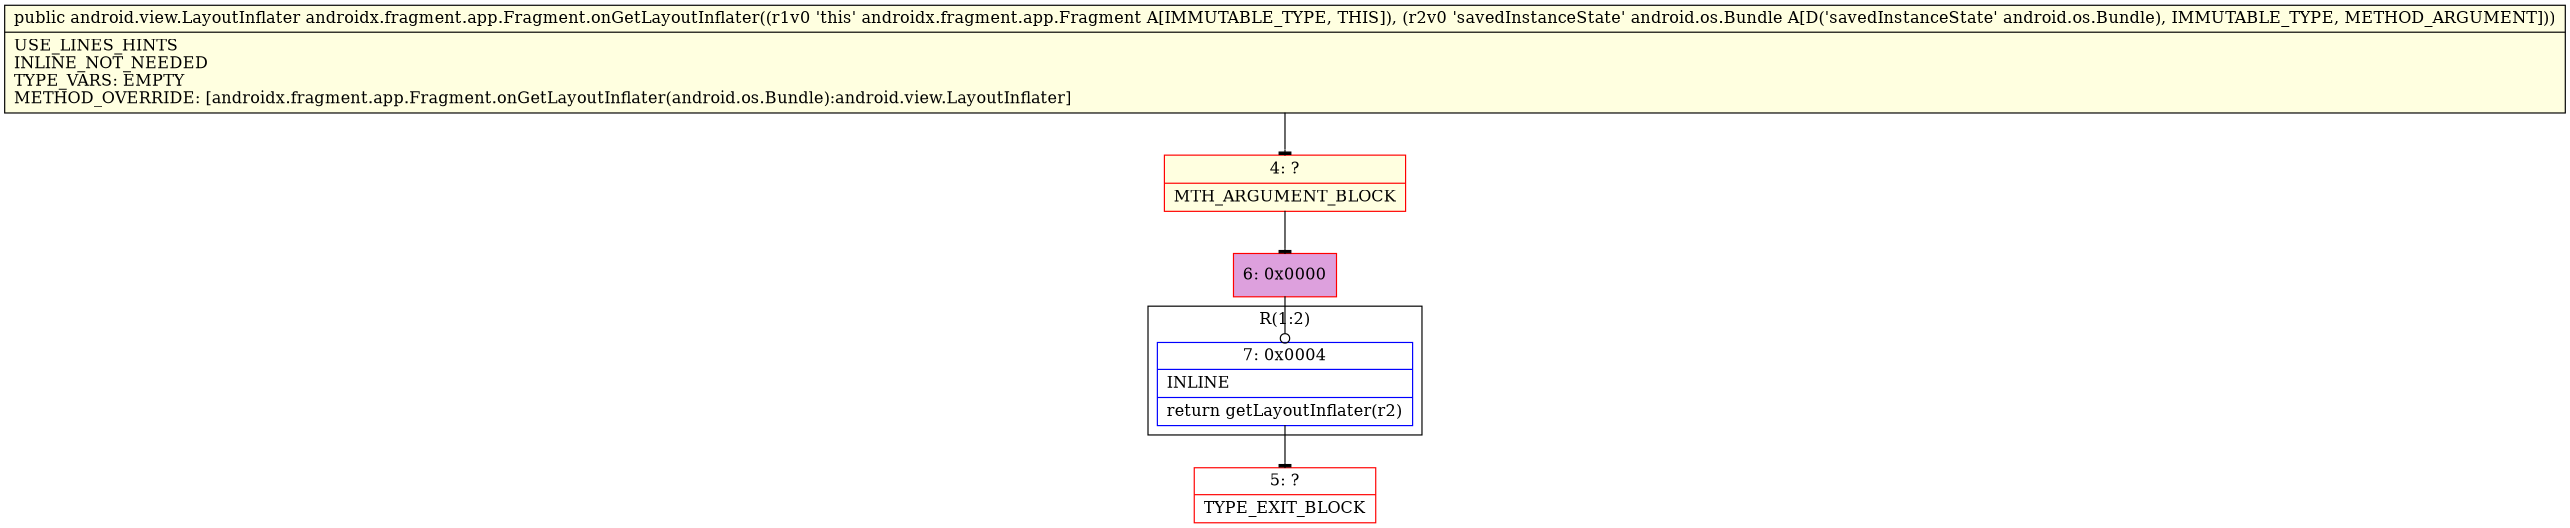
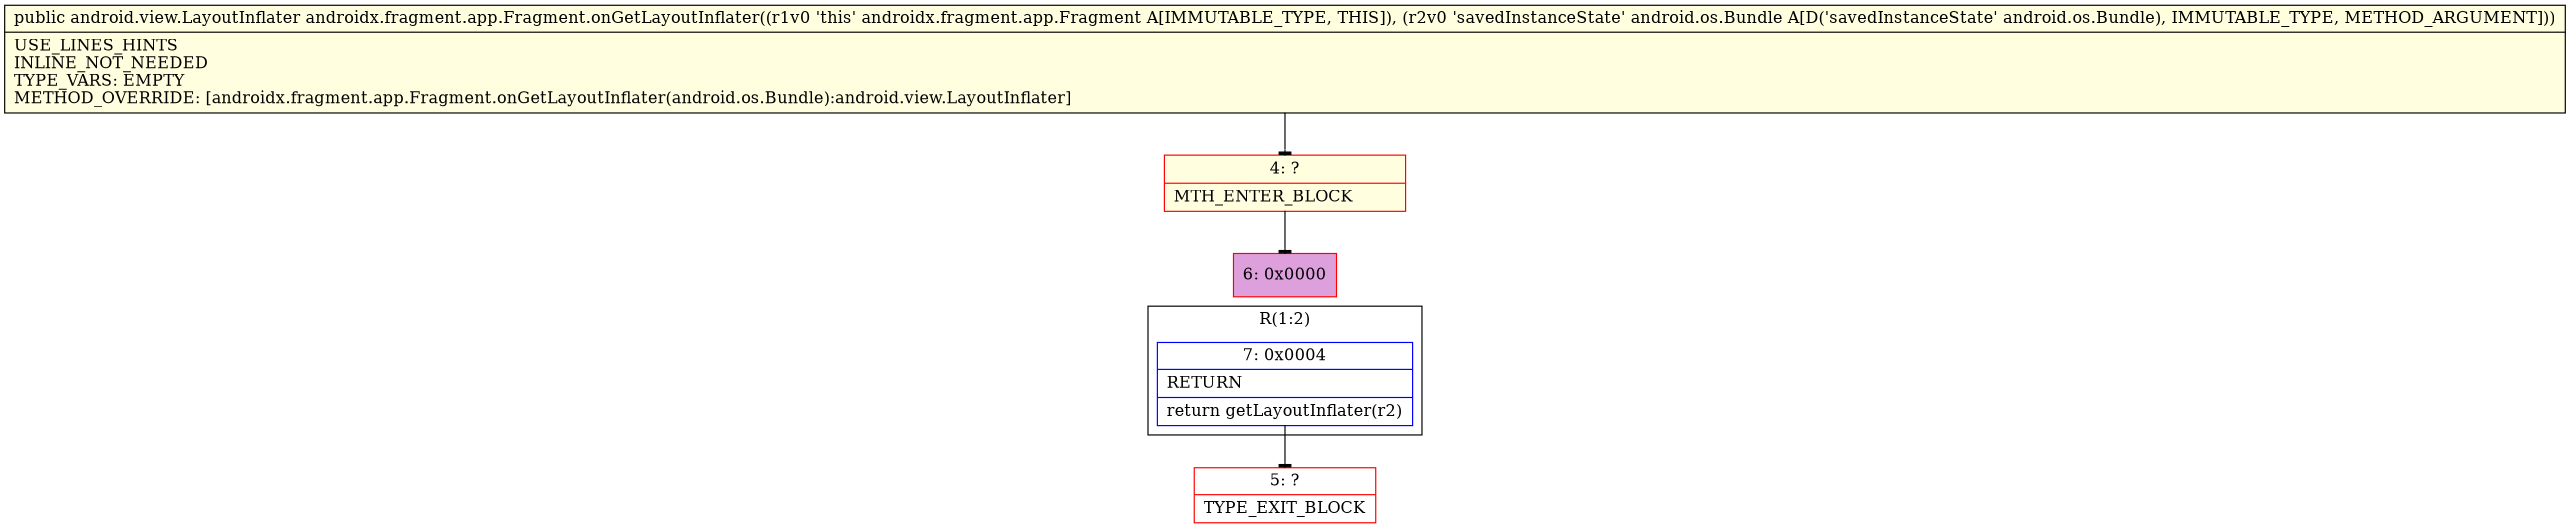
node "4: ?": text "MTH_ARGUMENT_BLOCK" -> "MTH_ENTER_BLOCK"
edge "6: 0x0000" -> "7: 0x0004": removed
node "7: 0x0004": text "INLINE" -> "RETURN"
